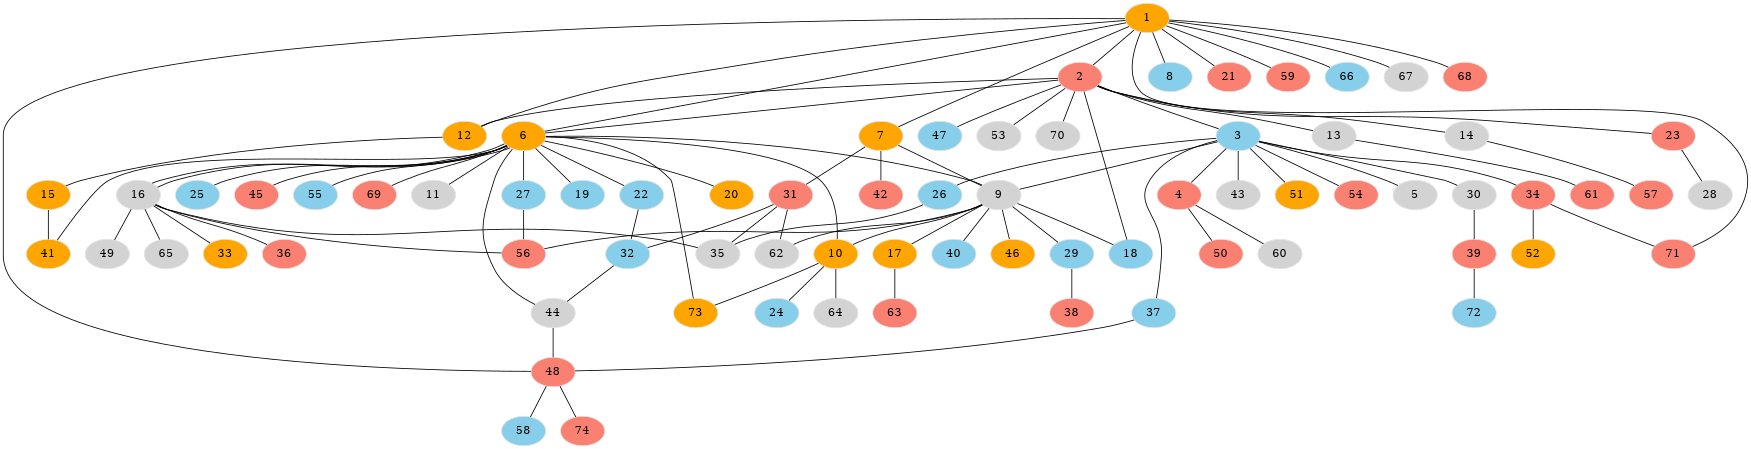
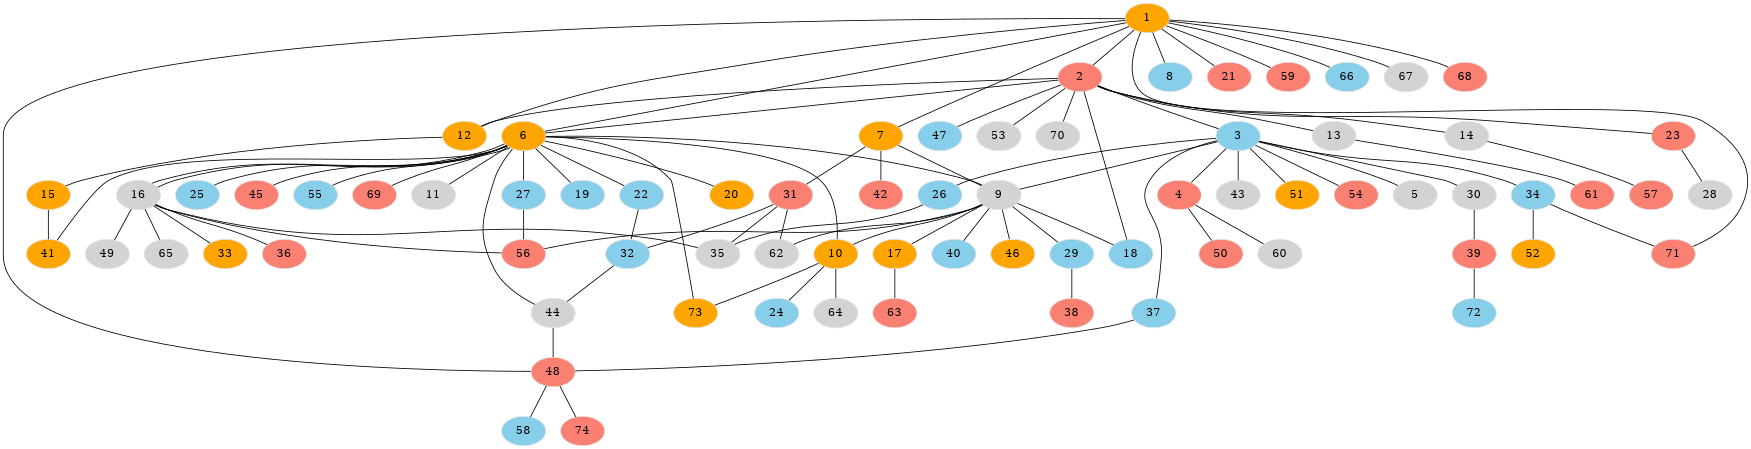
node "34": fillcolor salmon -> skyblue
